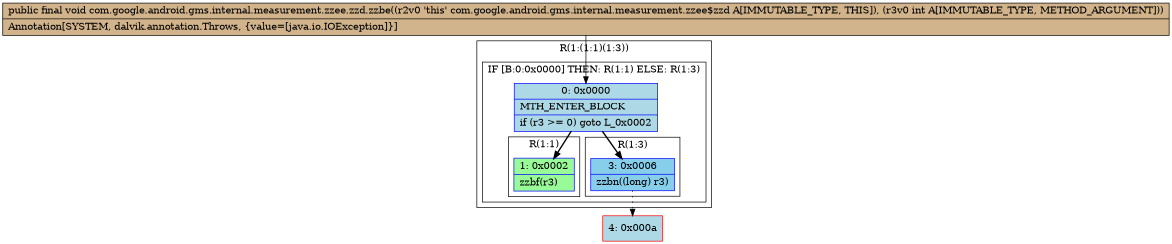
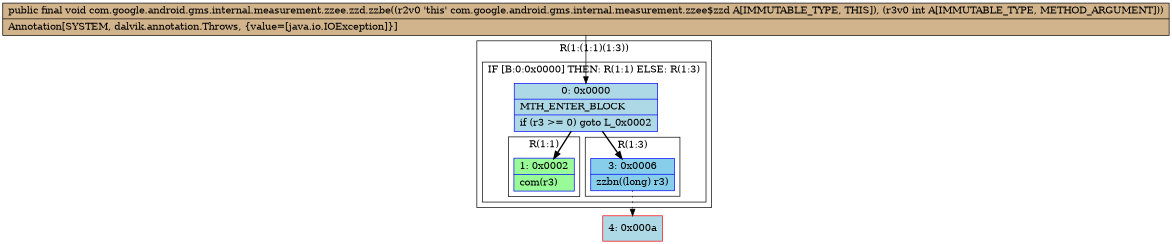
node "1: 0x0002": text "zzbf(r3)" -> "com(r3)"
